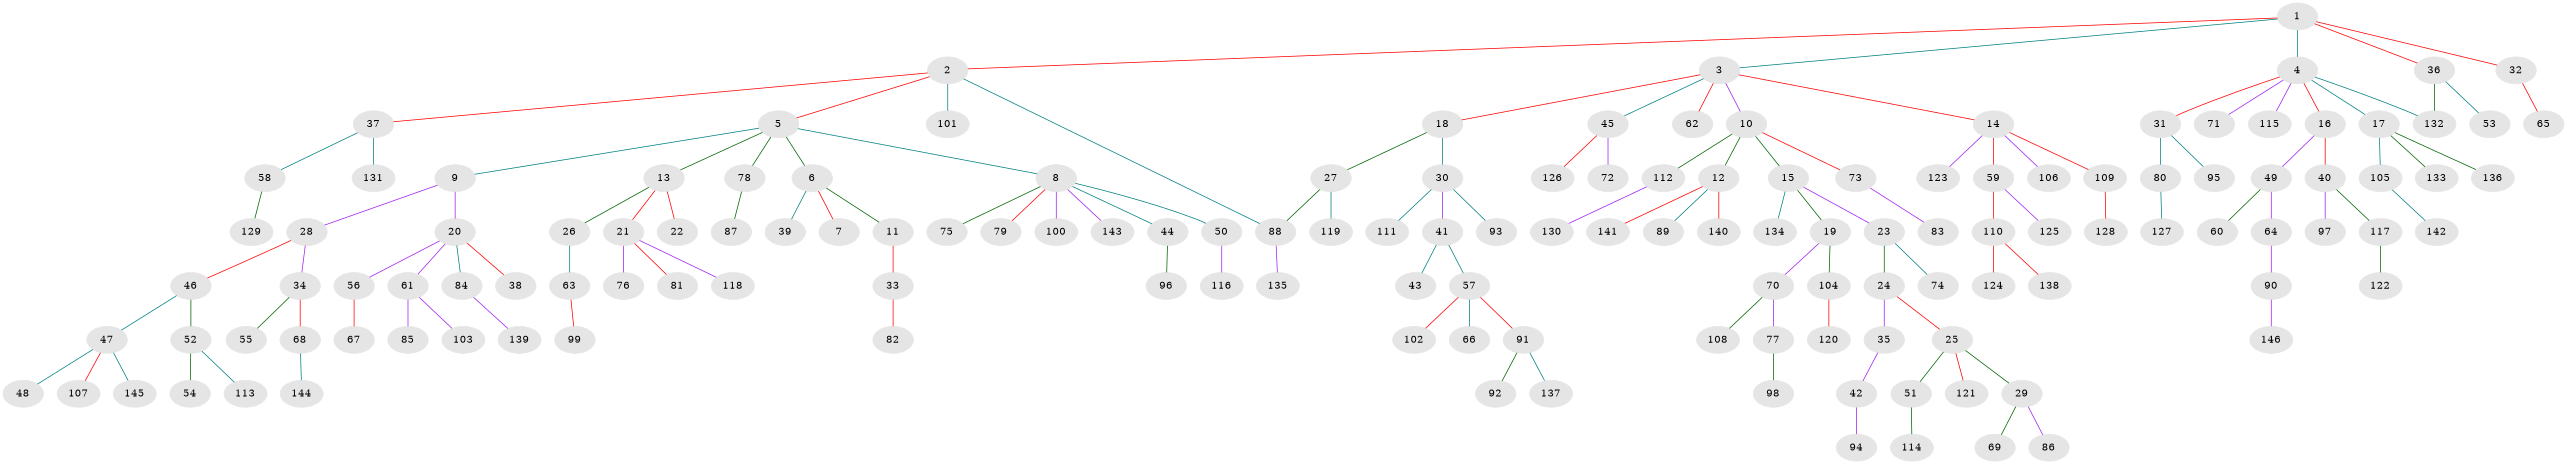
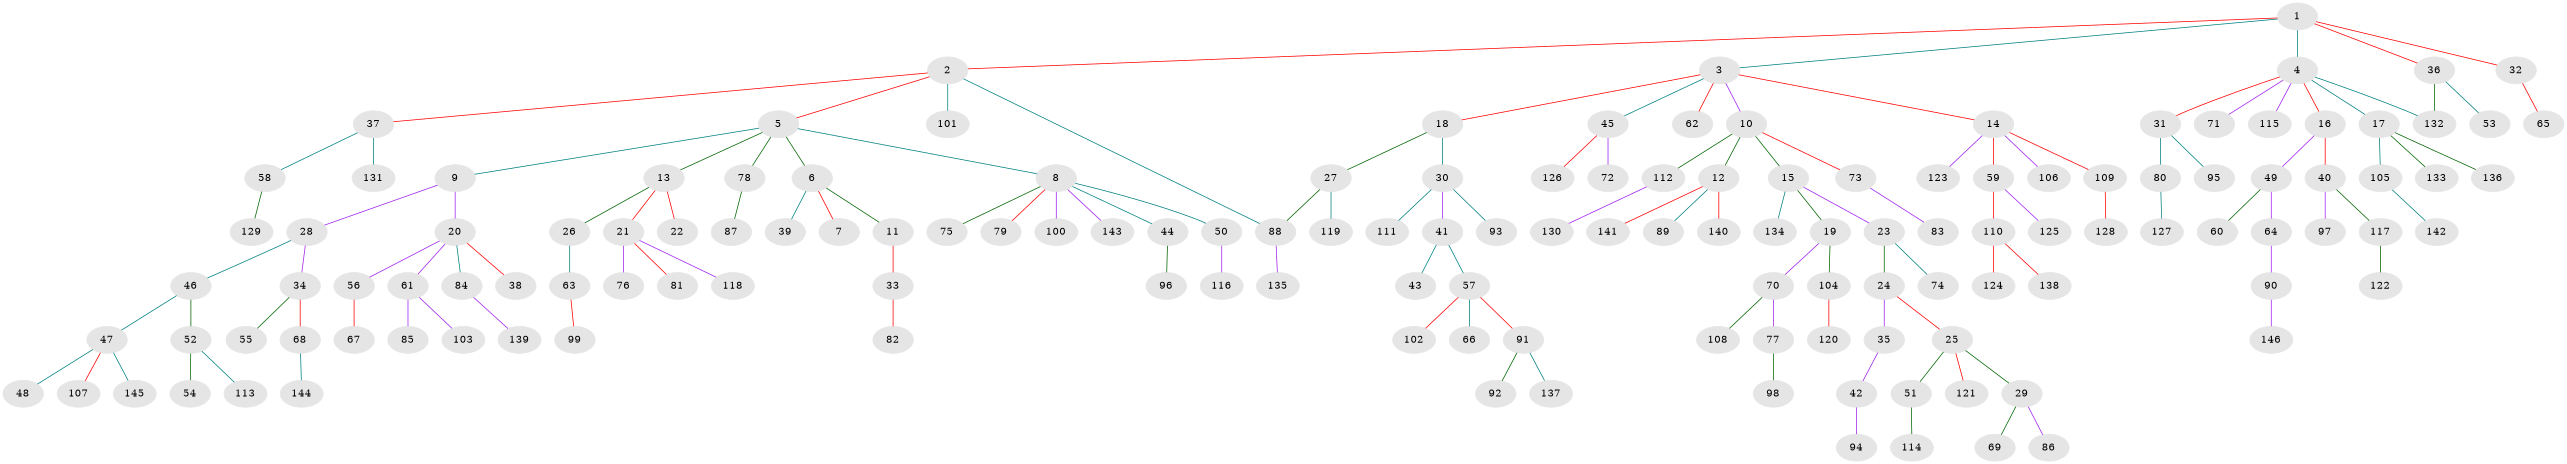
edge "28" -- "46": color red -> teal
